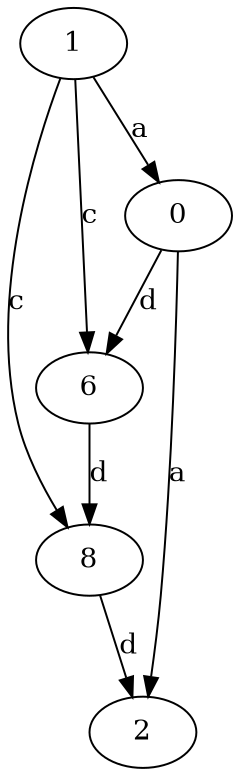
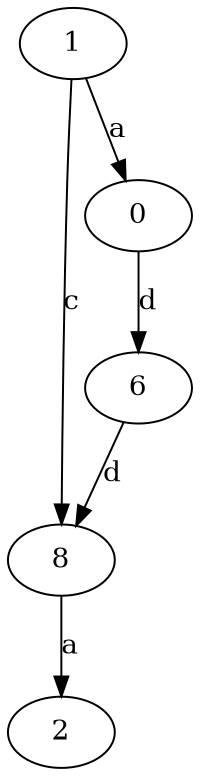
edge "1" -> "6": removed, label "c"
edge "0" -> "2": removed, label "a"
edge "8" -> "2": label "d" -> "a"
